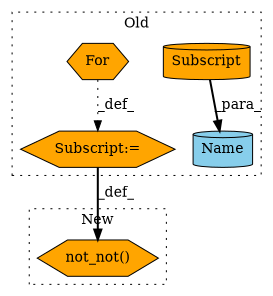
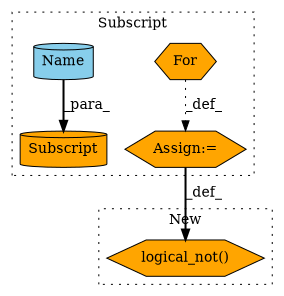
cluster "Old": label "Old" -> "Subscript"
edge "Subscript" -> "Name": reversed
node "Subscript:=": label "Subscript:=" -> "Assign:="
node "not_not()": label "not_not()" -> "logical_not()"
